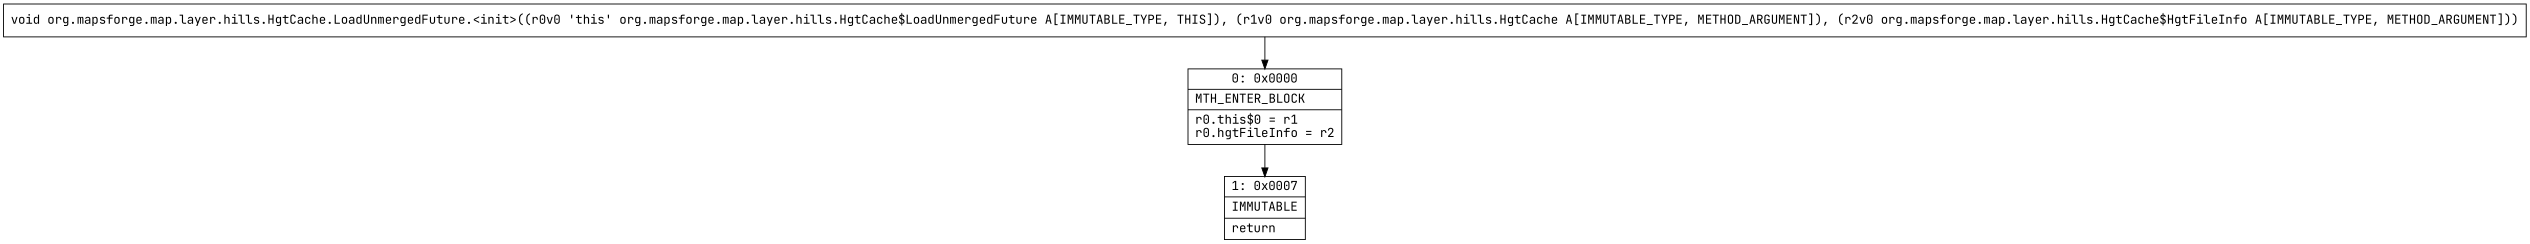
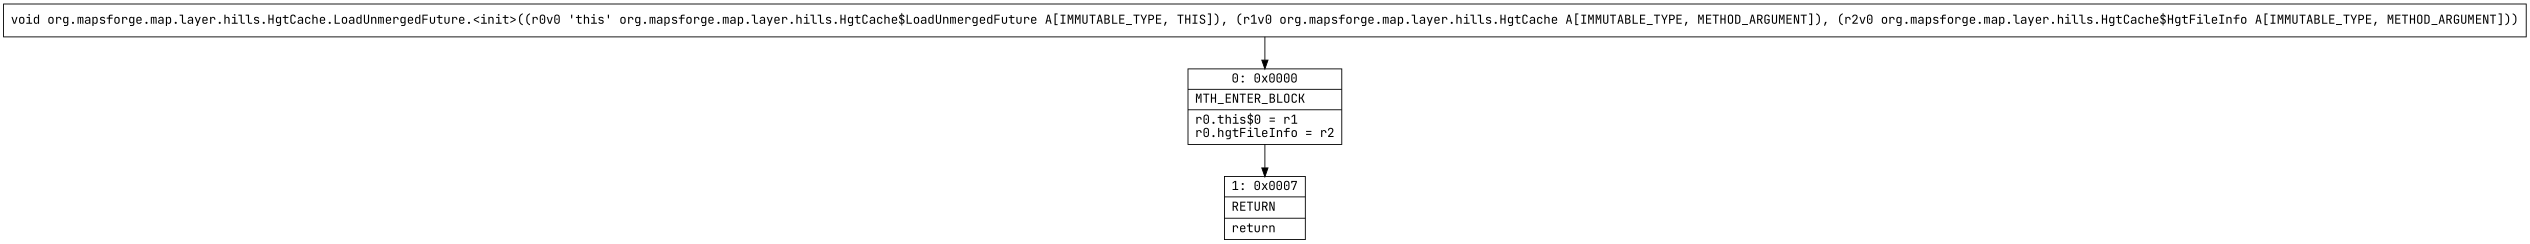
node "1: 0x0007": text "IMMUTABLE" -> "RETURN"
